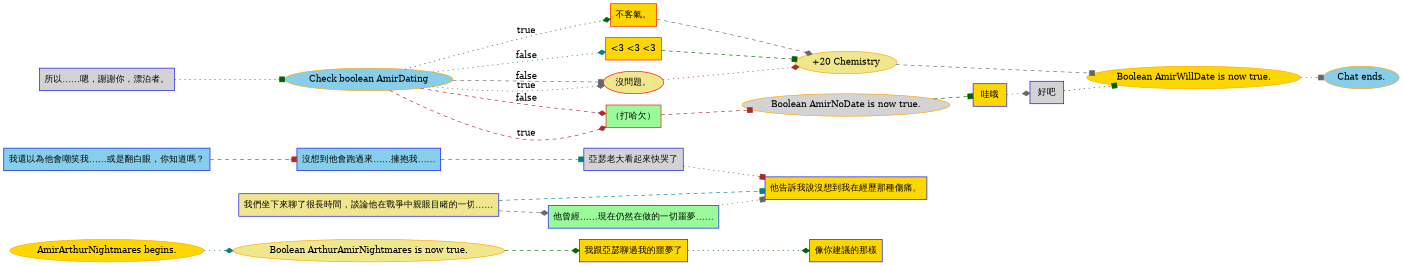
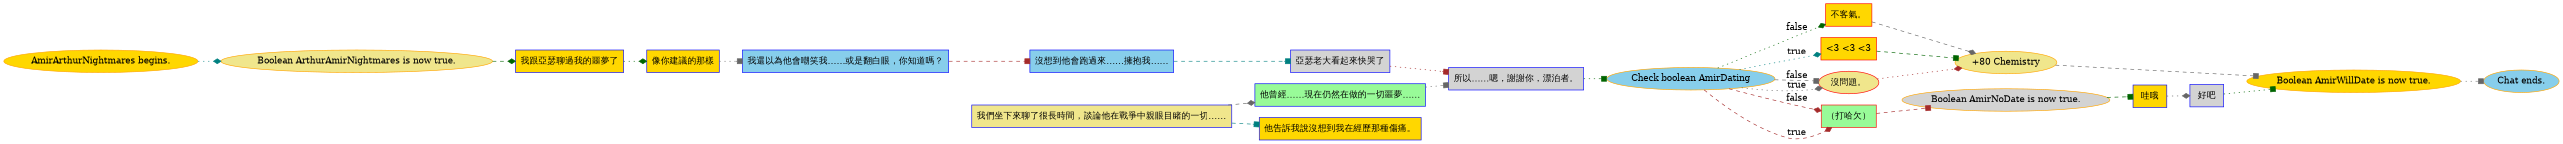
edge "Check boolean AmirDating" -> "不客氣。": label "true" -> "false"
edge "Check boolean AmirDating" -> "<3 <3 <3": label "false" -> "true"
edge "像你建議的那樣" -> "我還以為他會嘲笑我……或是翻白眼，你知道嗎？": added
node "+20 Chemistry": label "+20 Chemistry" -> "+80 Chemistry"
edge "亞瑟老大看起來快哭了" -> "他告訴我說沒想到我在經歷那種傷痛。": now "亞瑟老大看起來快哭了" -> "所以……嗯，謝謝你，漂泊者。"
edge "他曾經……現在仍然在做的一切噩夢……" -> "他告訴我說沒想到我在經歷那種傷痛。": now "他曾經……現在仍然在做的一切噩夢……" -> "所以……嗯，謝謝你，漂泊者。"
